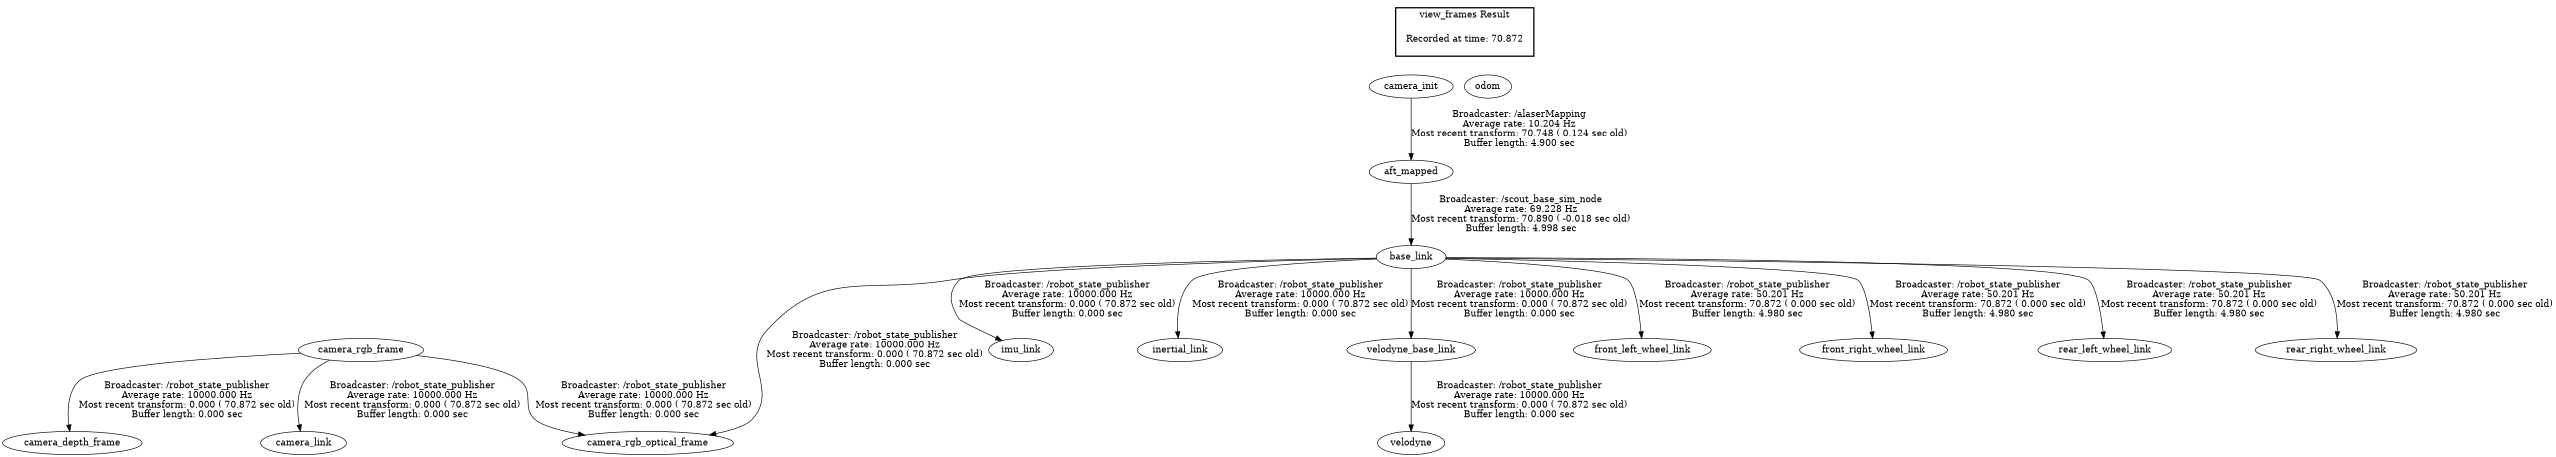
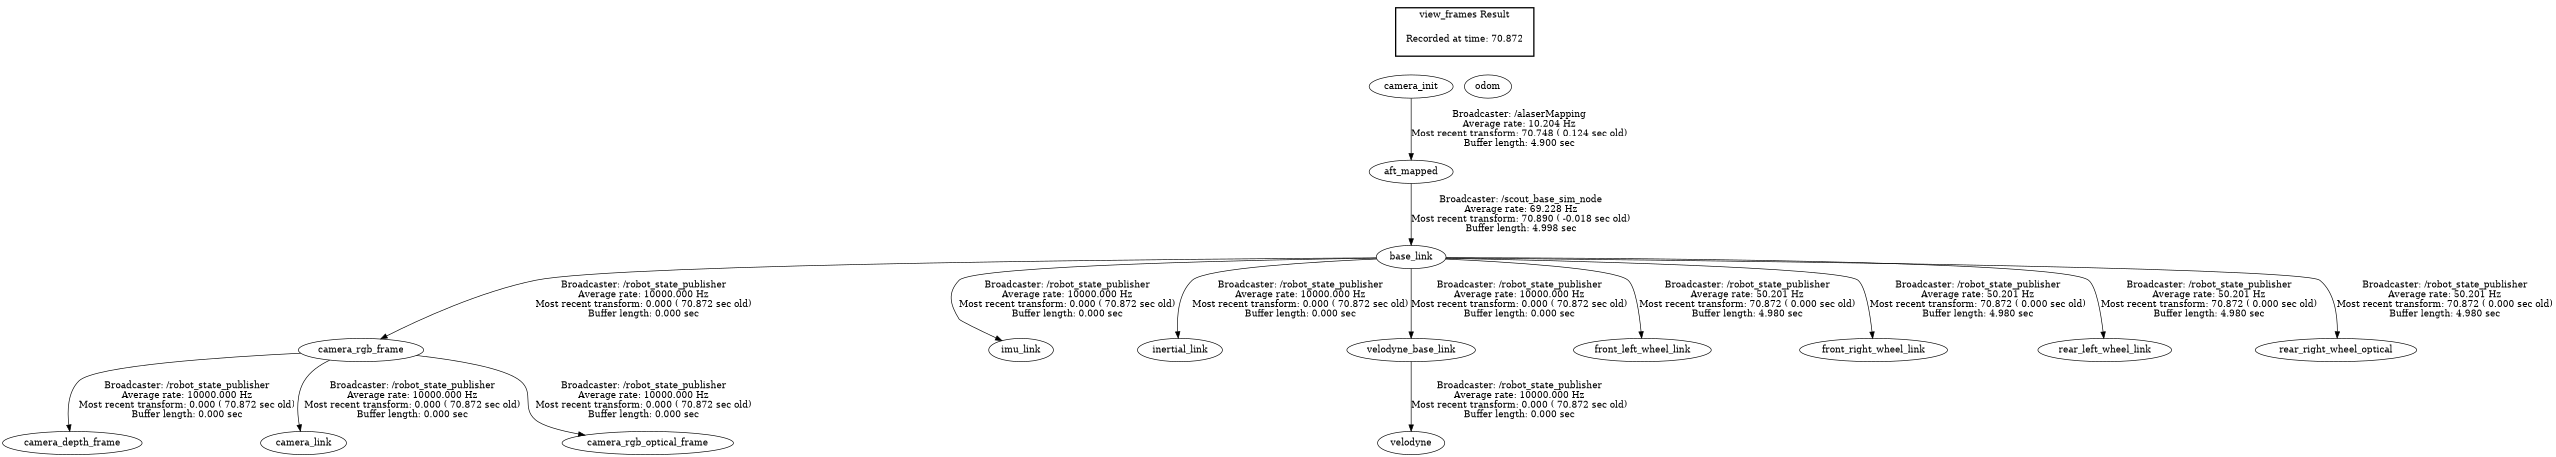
edge "base_link" -> "camera_rgb_optical_frame": now "base_link" -> "camera_rgb_frame"
node "rear_right_wheel_link": label "rear_right_wheel_link" -> "rear_right_wheel_optical"
